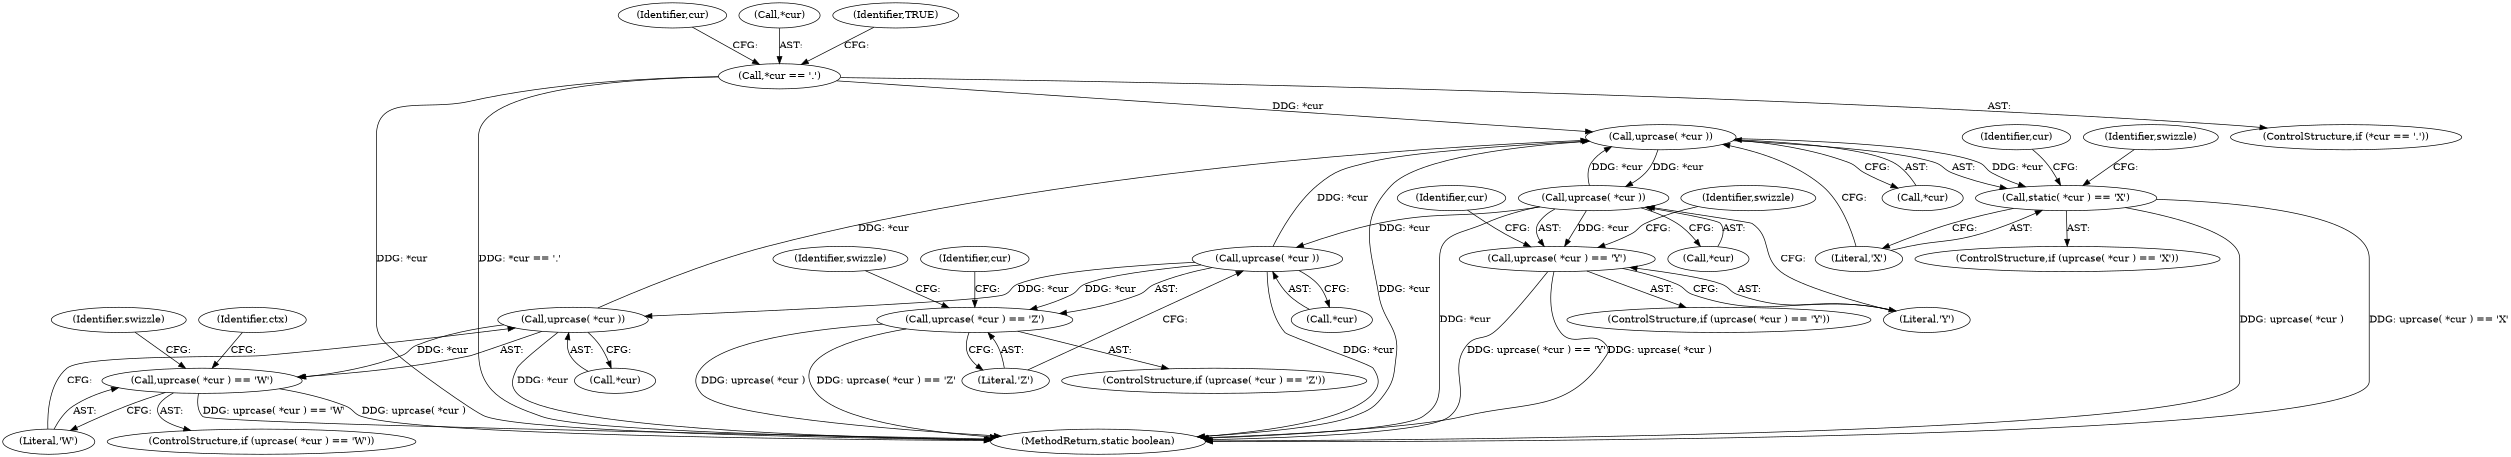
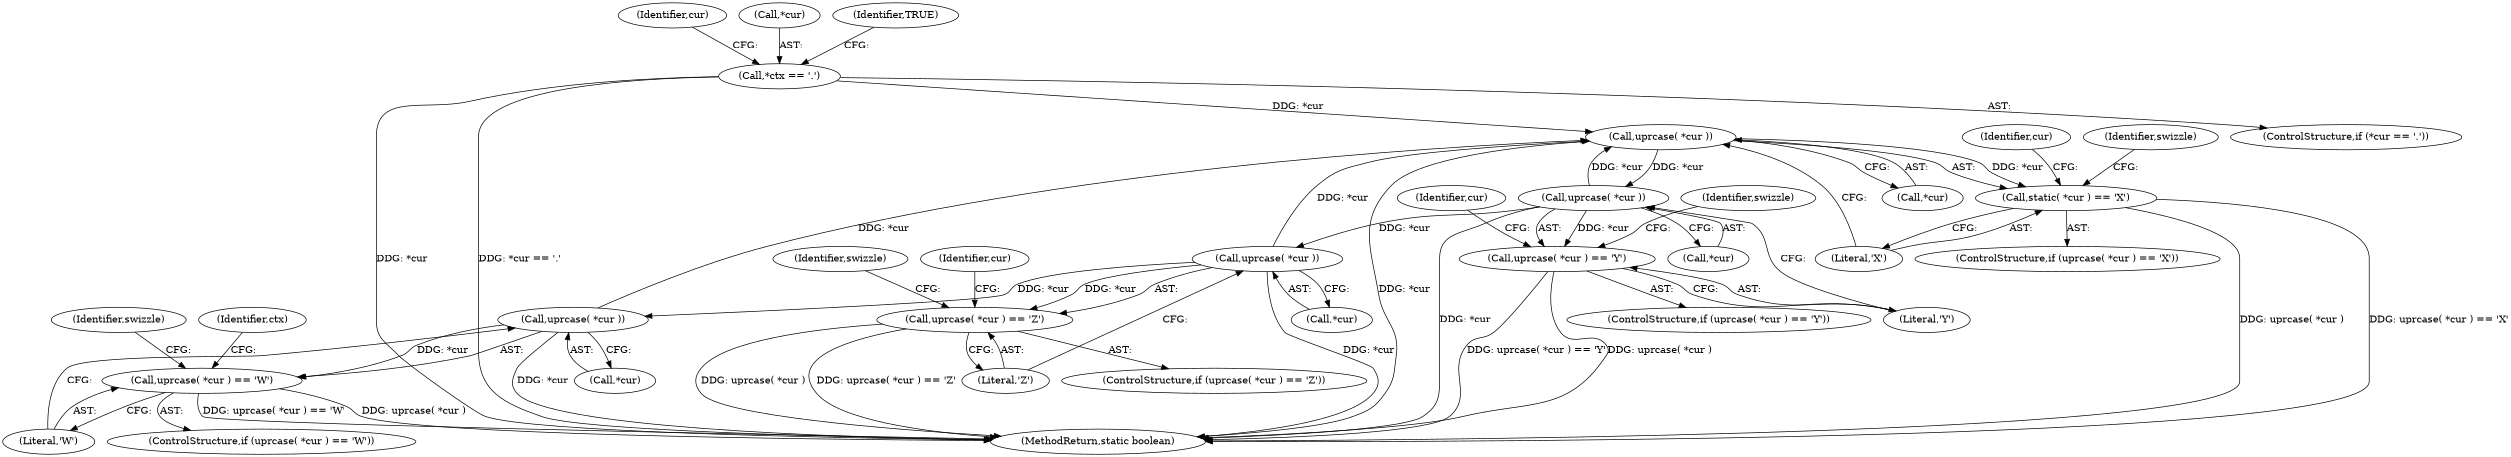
node "(Call,*cur == '.')": label "(Call,*cur == '.')" -> "(Call,*ctx == '.')"
